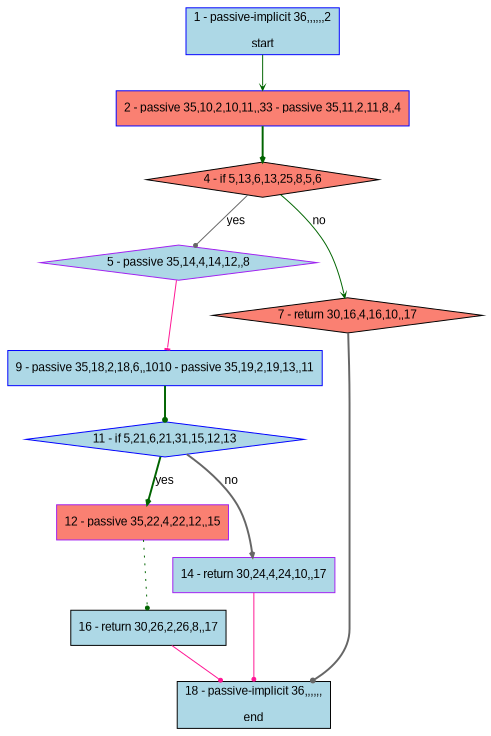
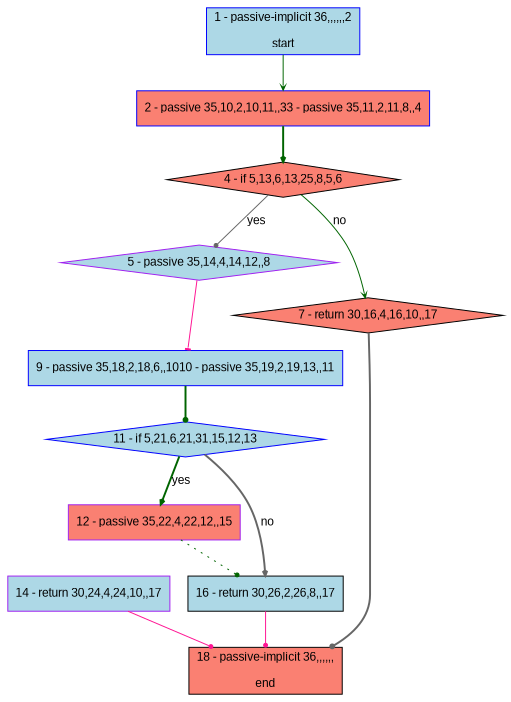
edge "11 - if 5,21,6,21,31,15,12,13" -> "14 - return 30,24,4,24,10,,17": now "11 - if 5,21,6,21,31,15,12,13" -> "16 - return 30,26,2,26,8,,17"
node "18 - passive-implicit 36,,,,,, end": fillcolor lightblue -> salmon
